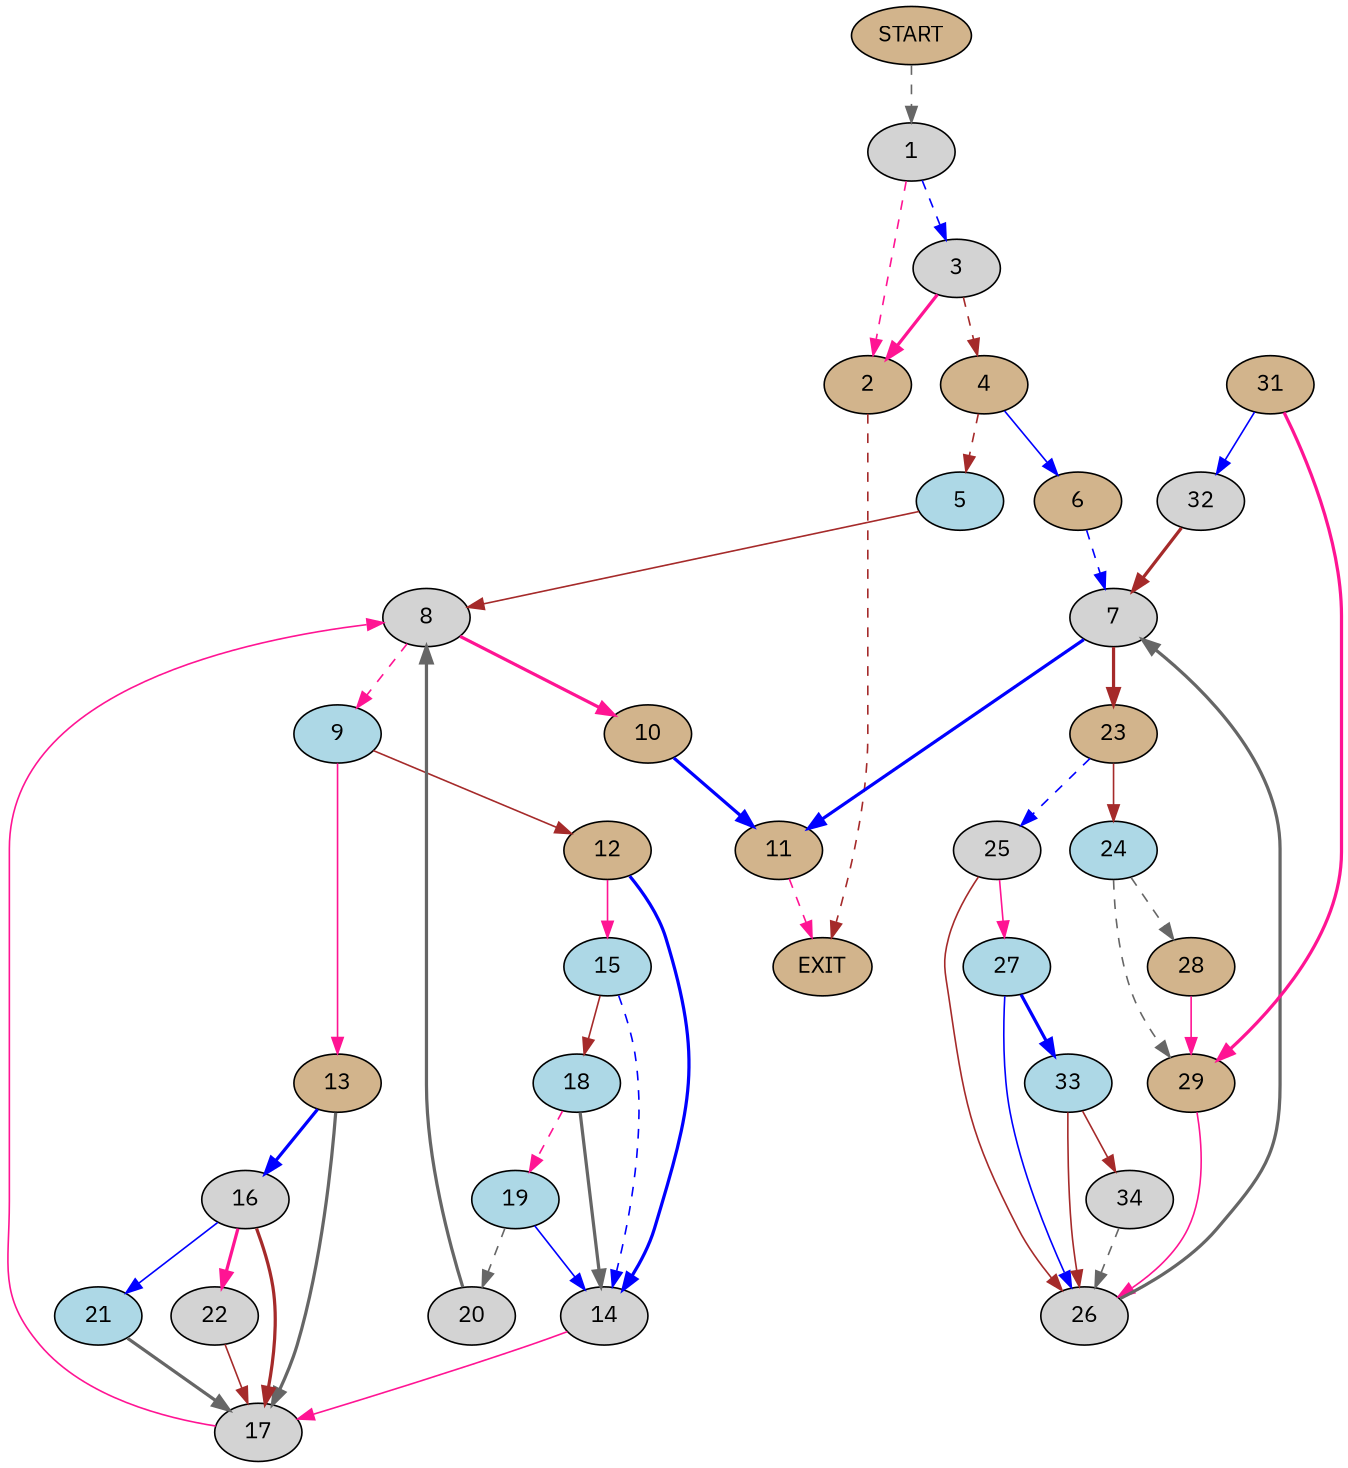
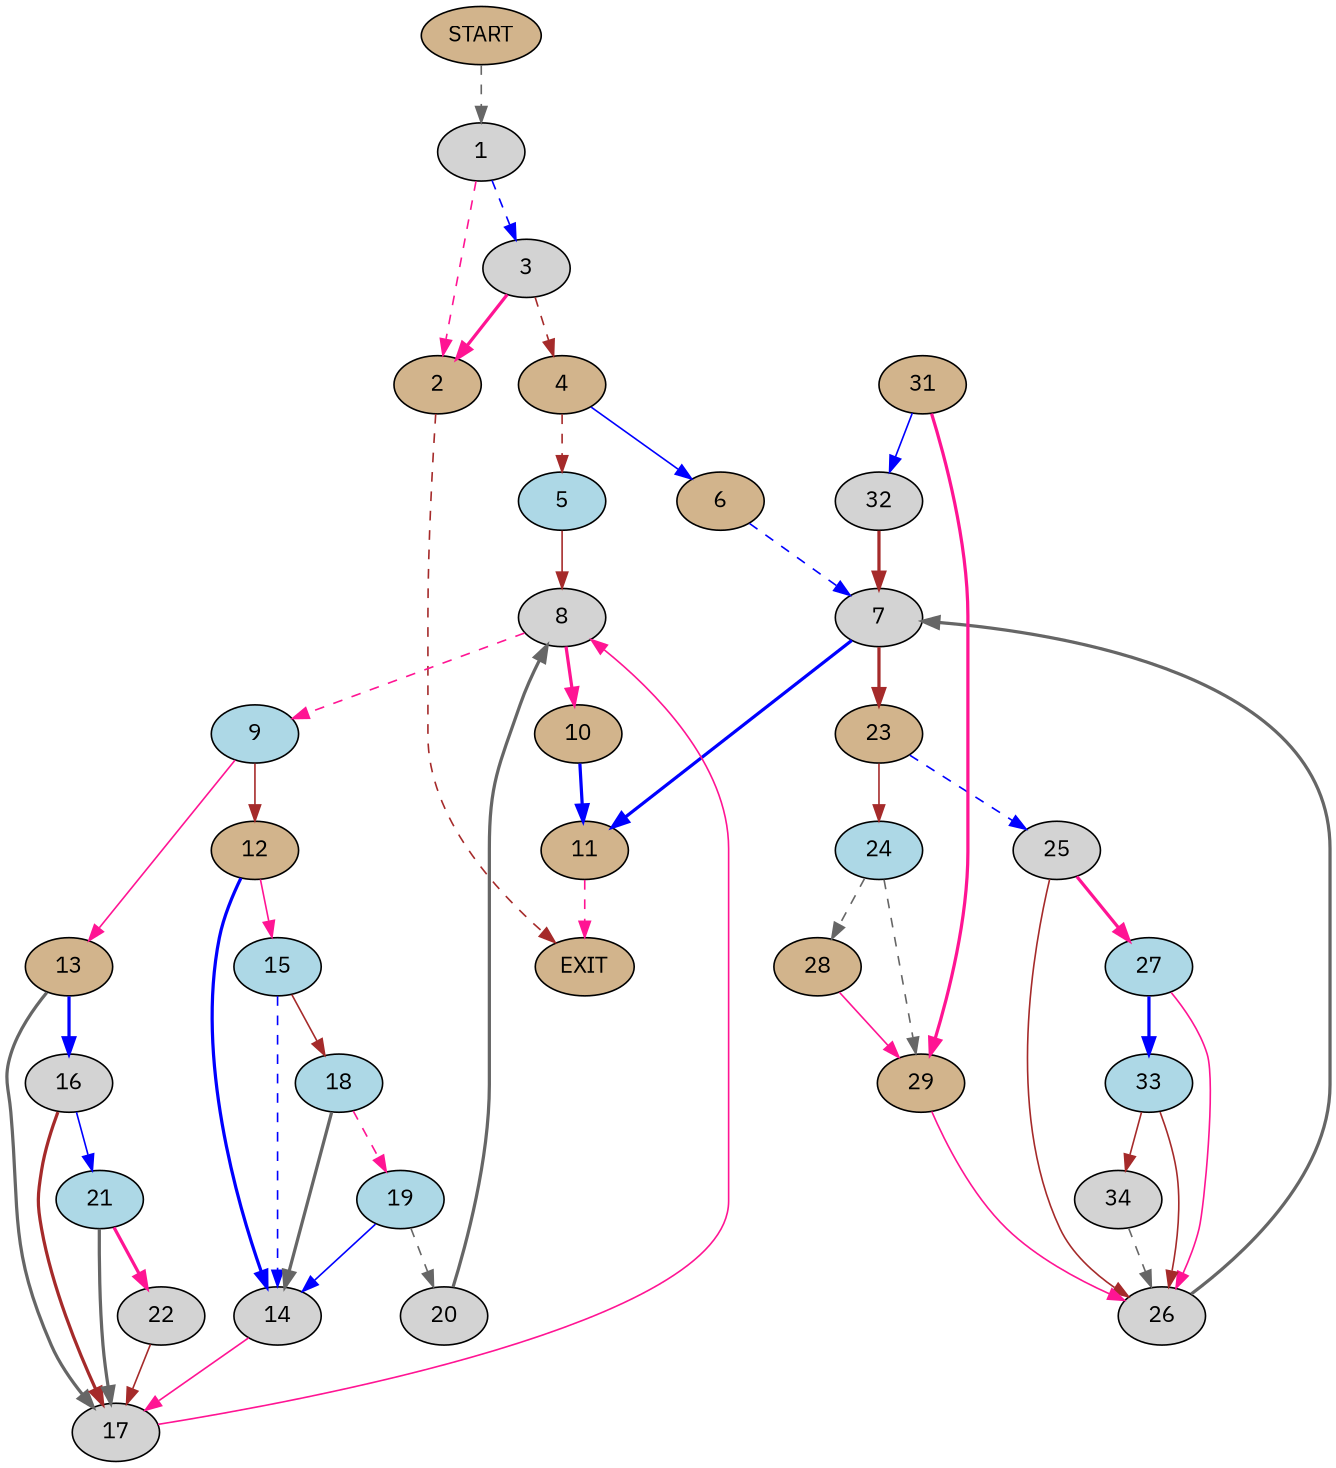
edge "25" -> "27": style solid -> bold
edge "27" -> "26": color blue -> deeppink
edge "16" -> "22": now "21" -> "22"
